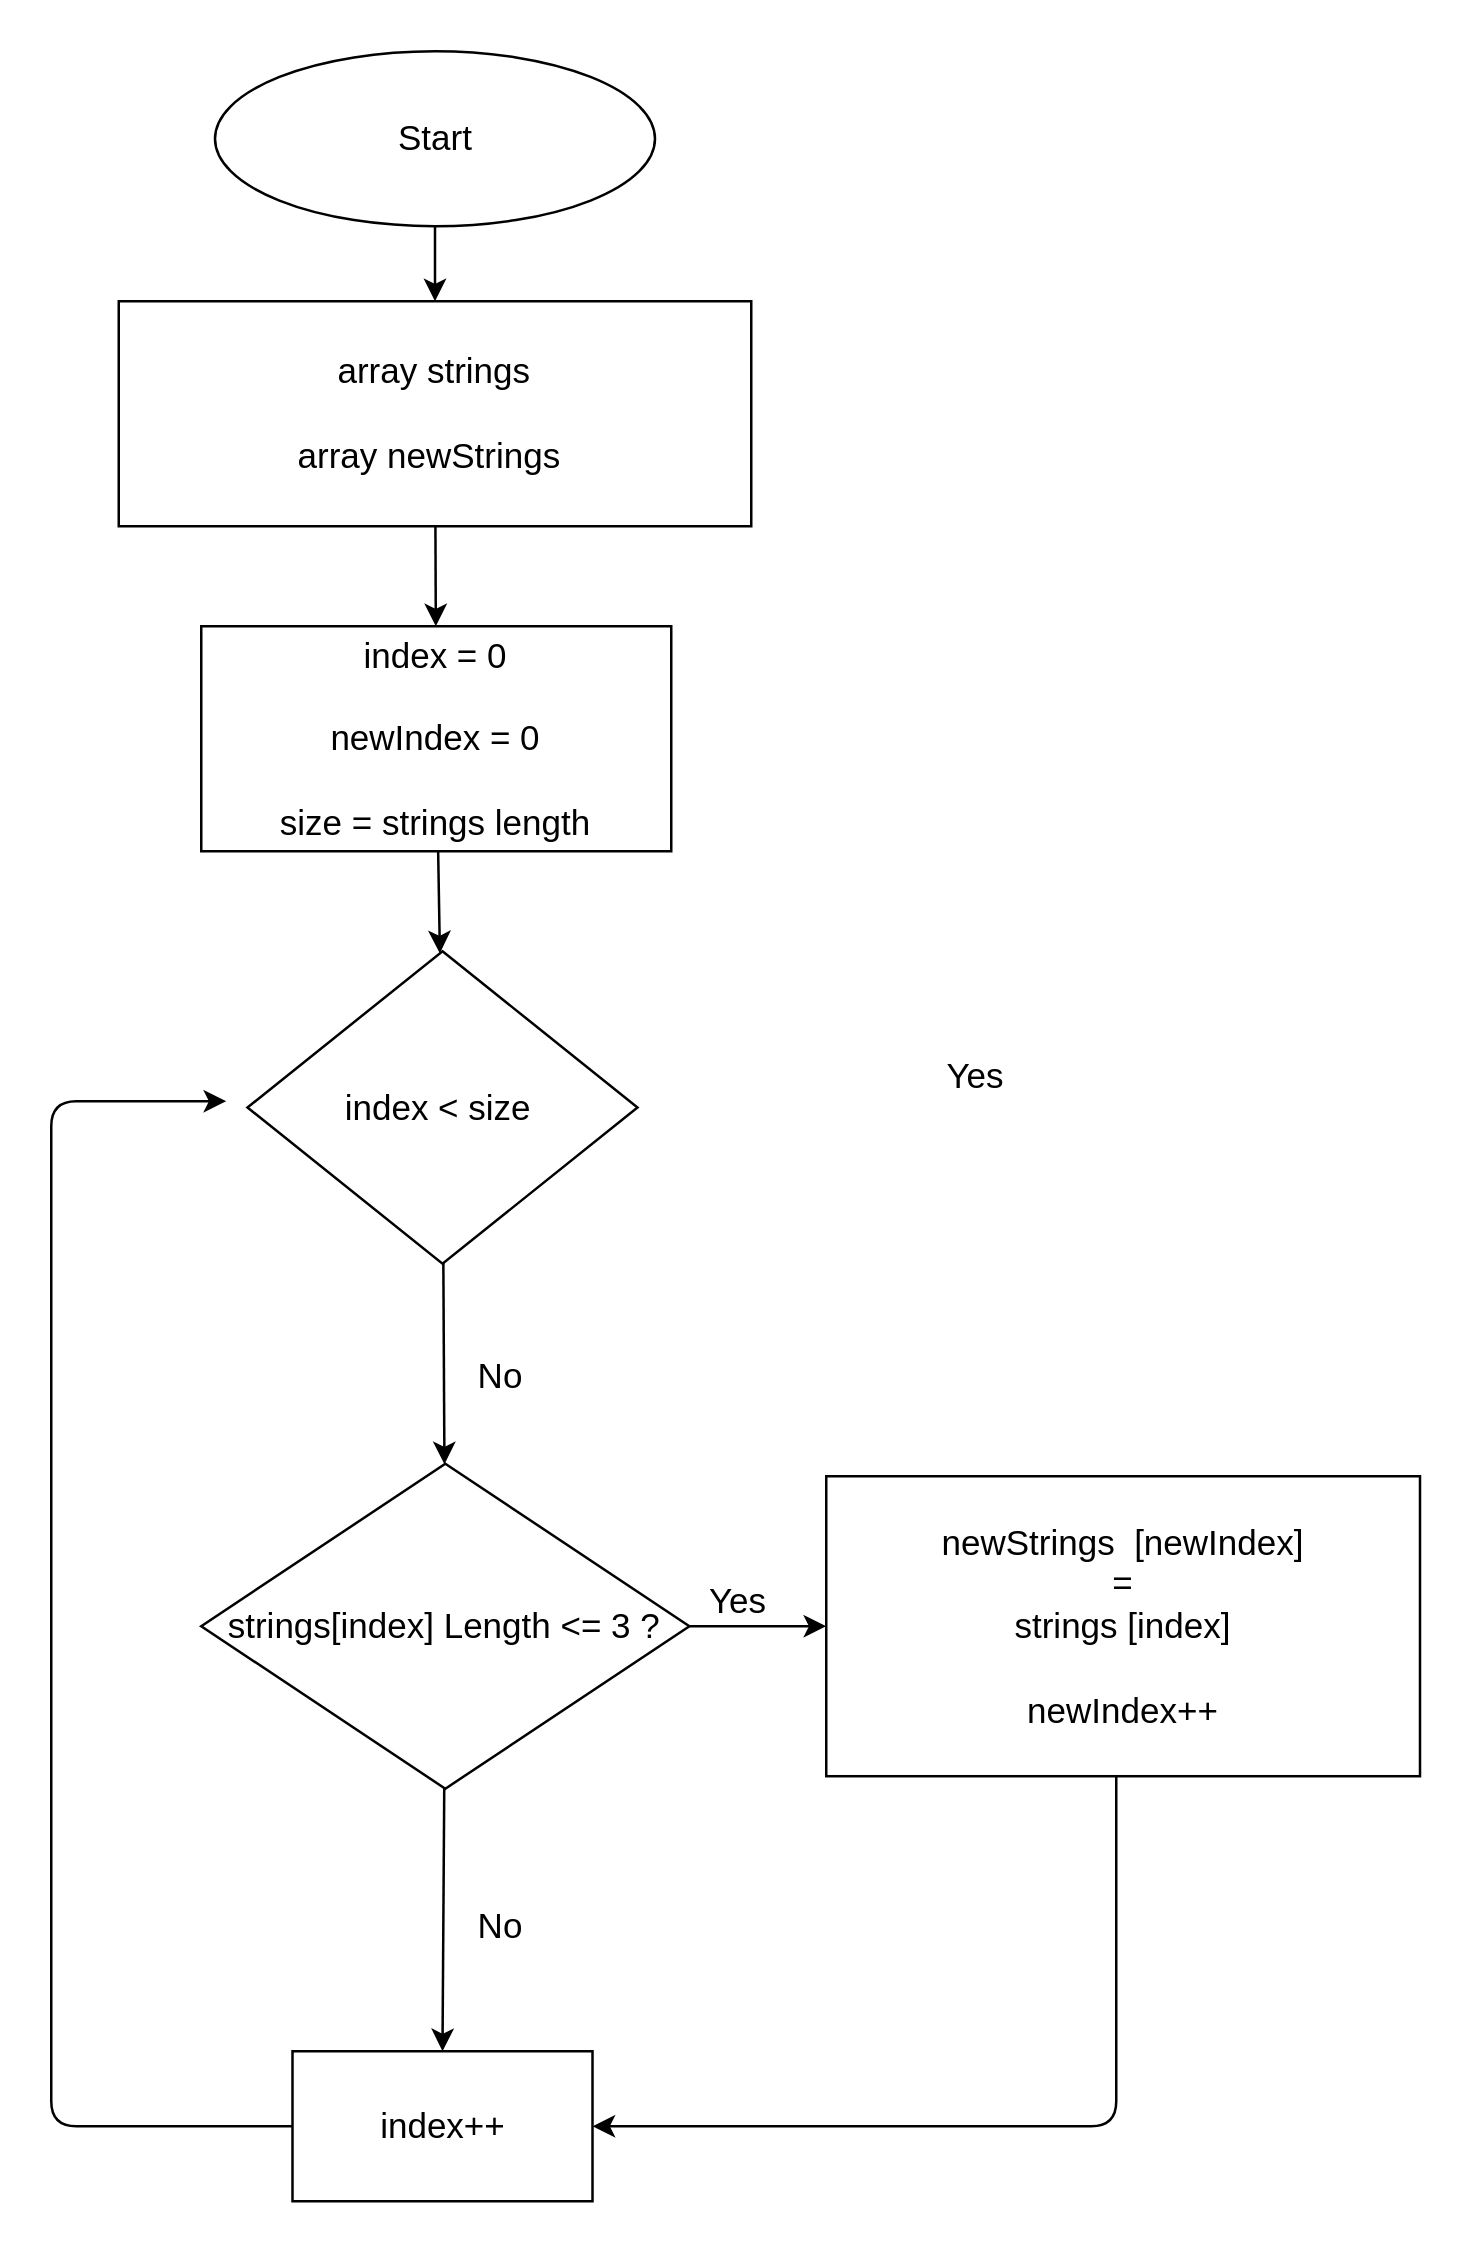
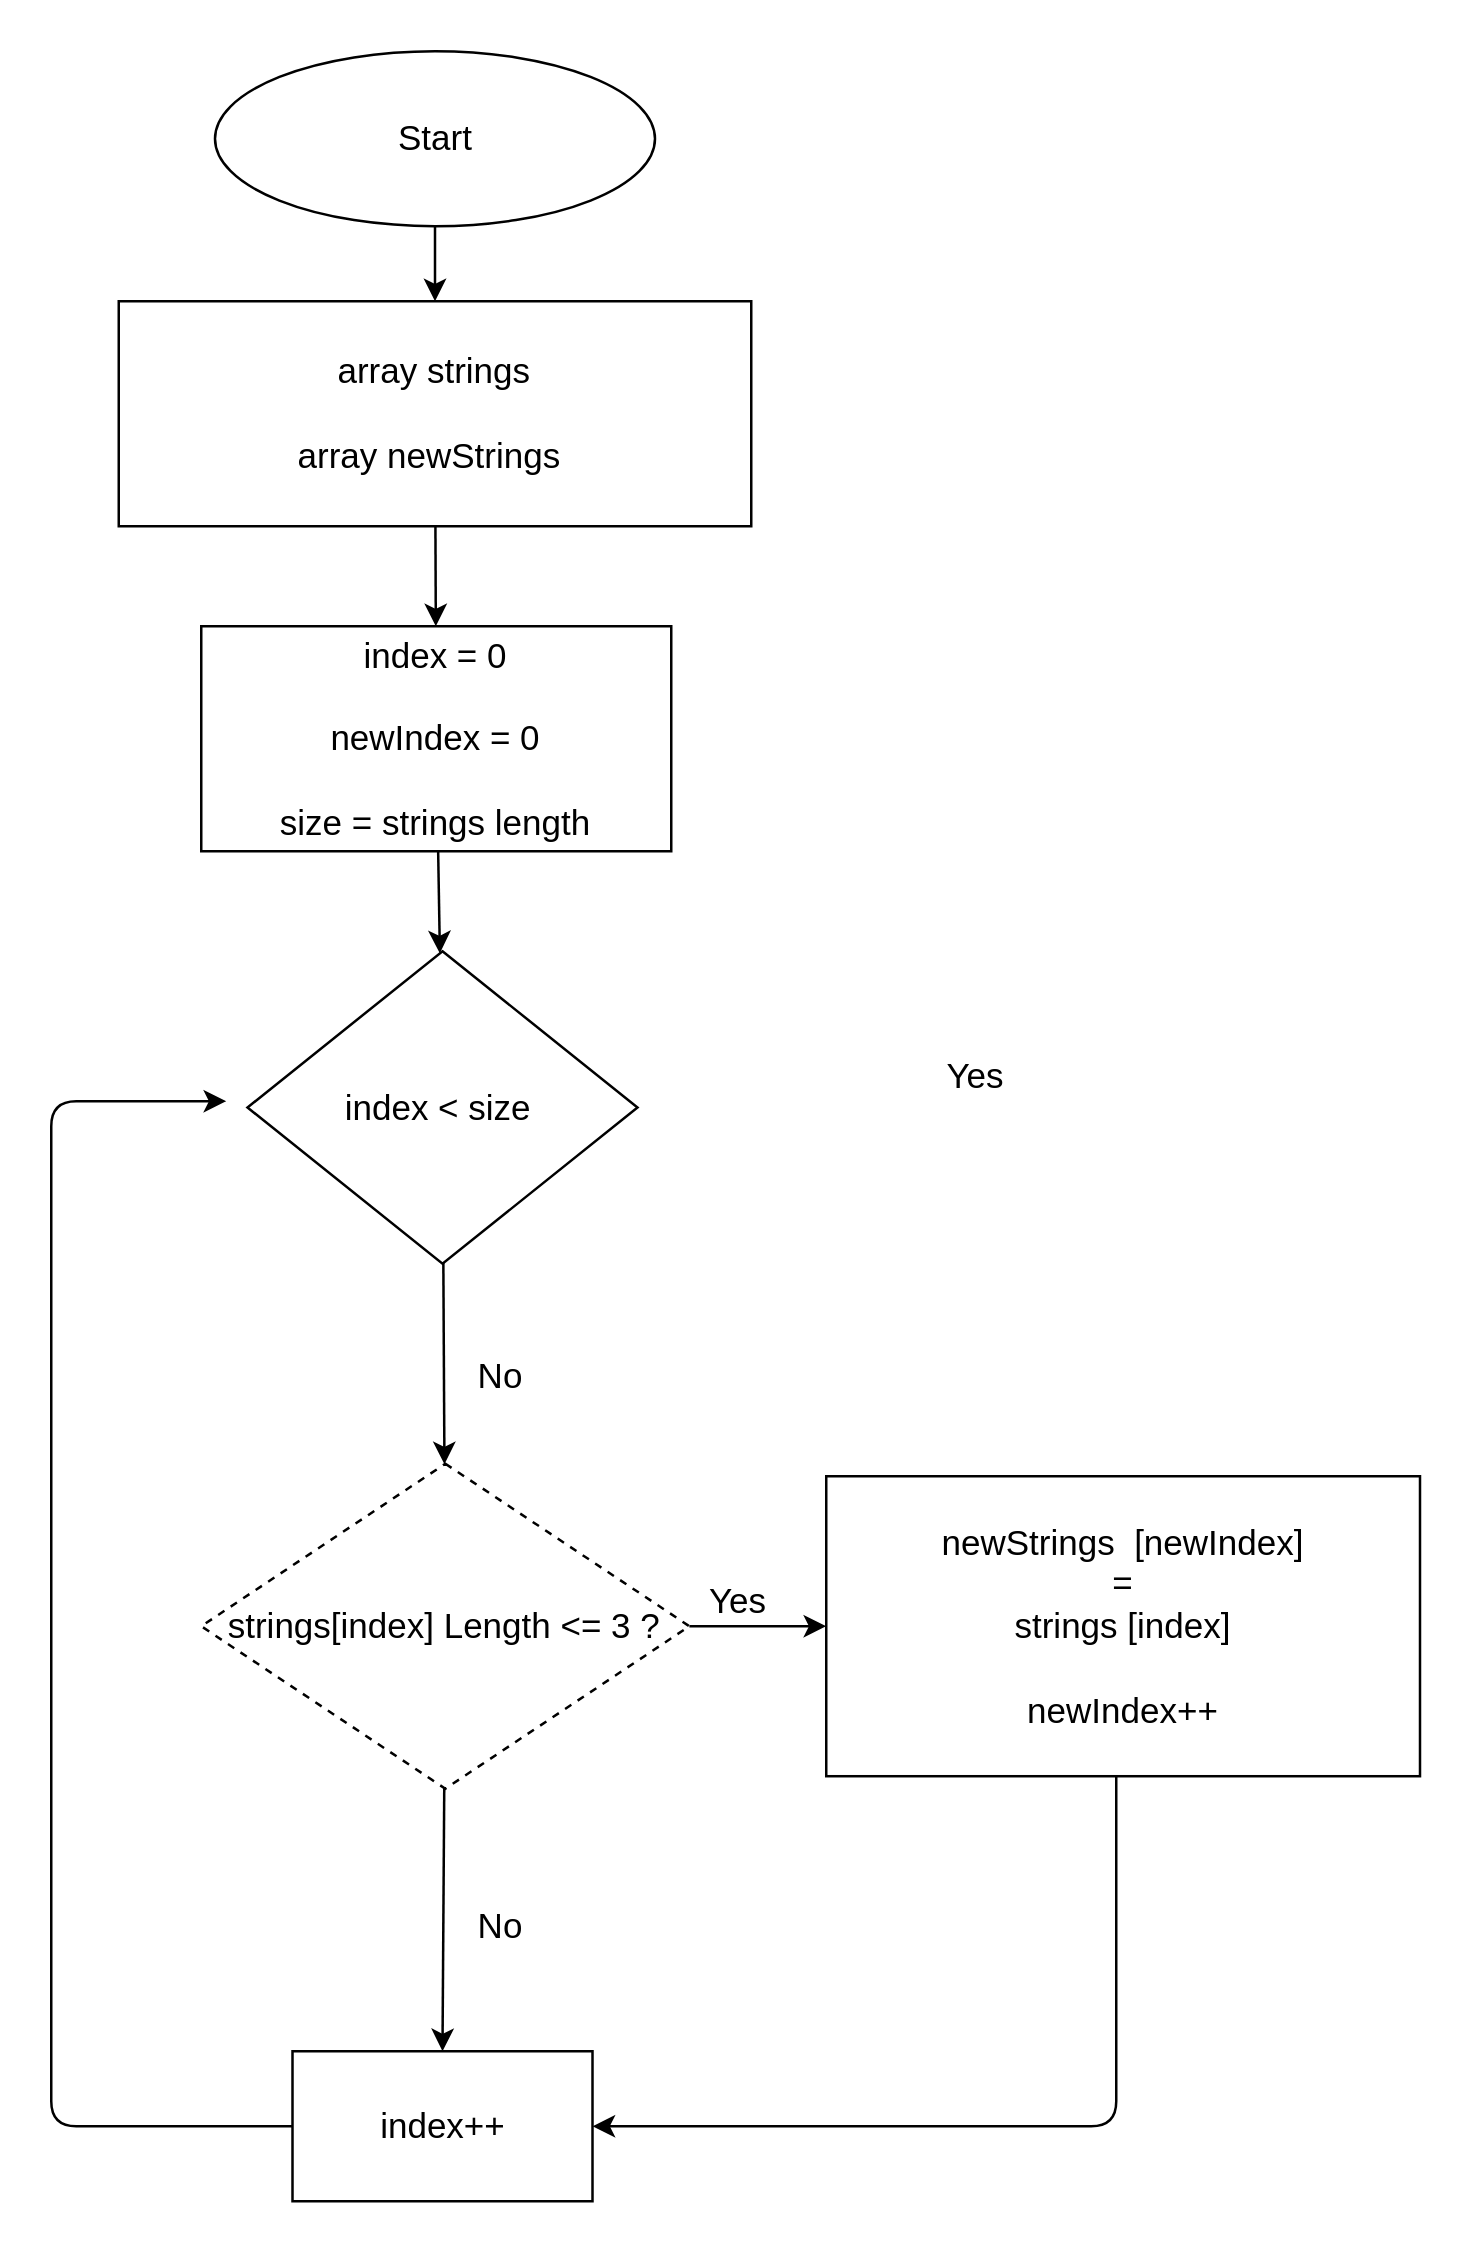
node "strings[index] Length <= 3 ?": style solid -> dashed
